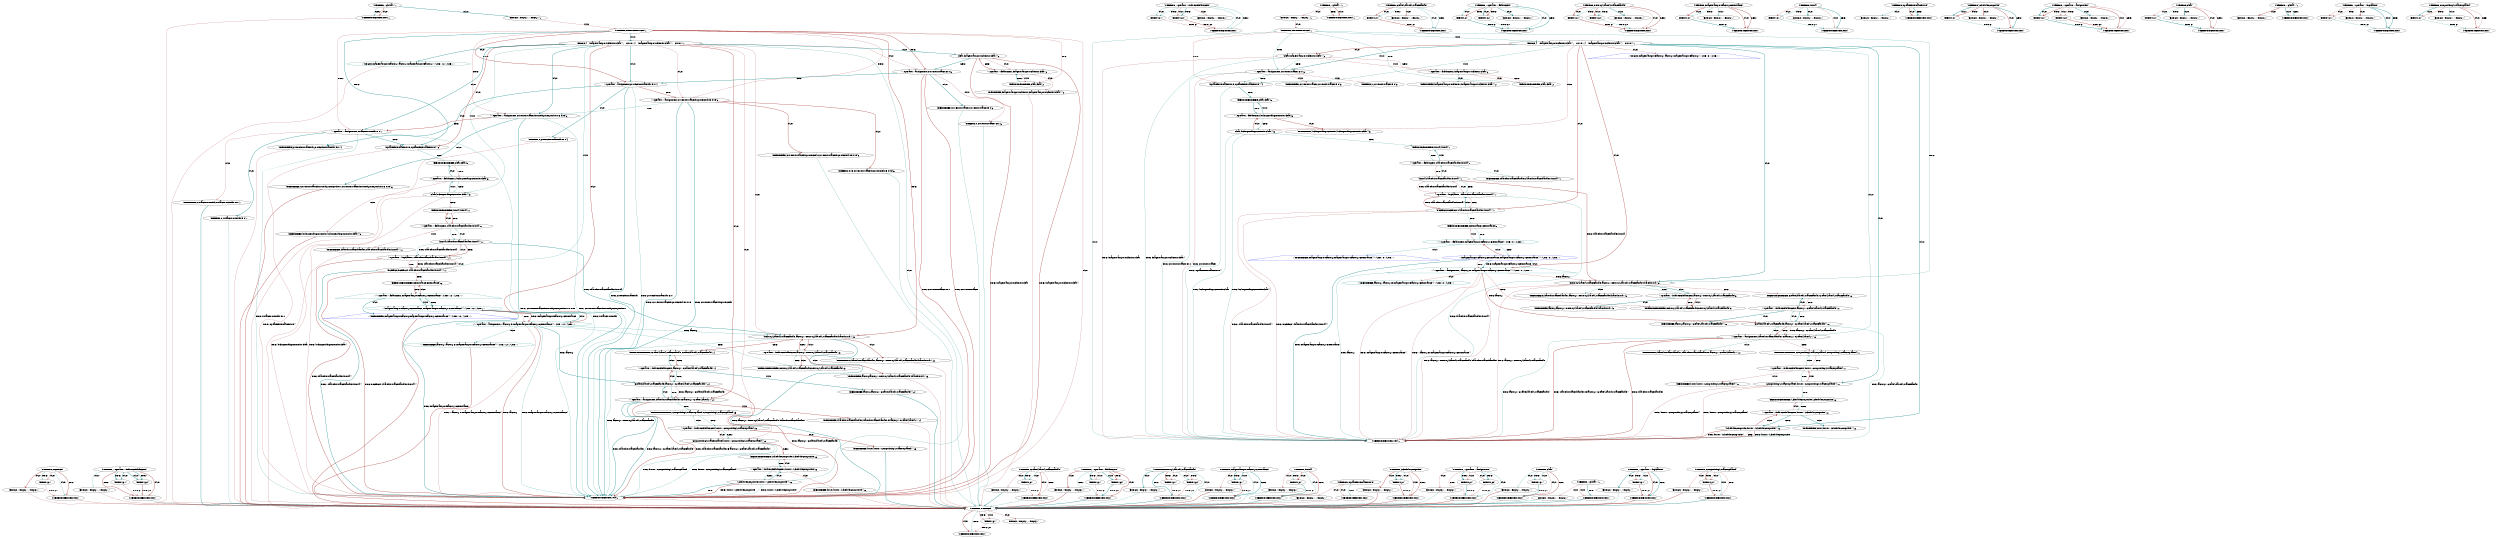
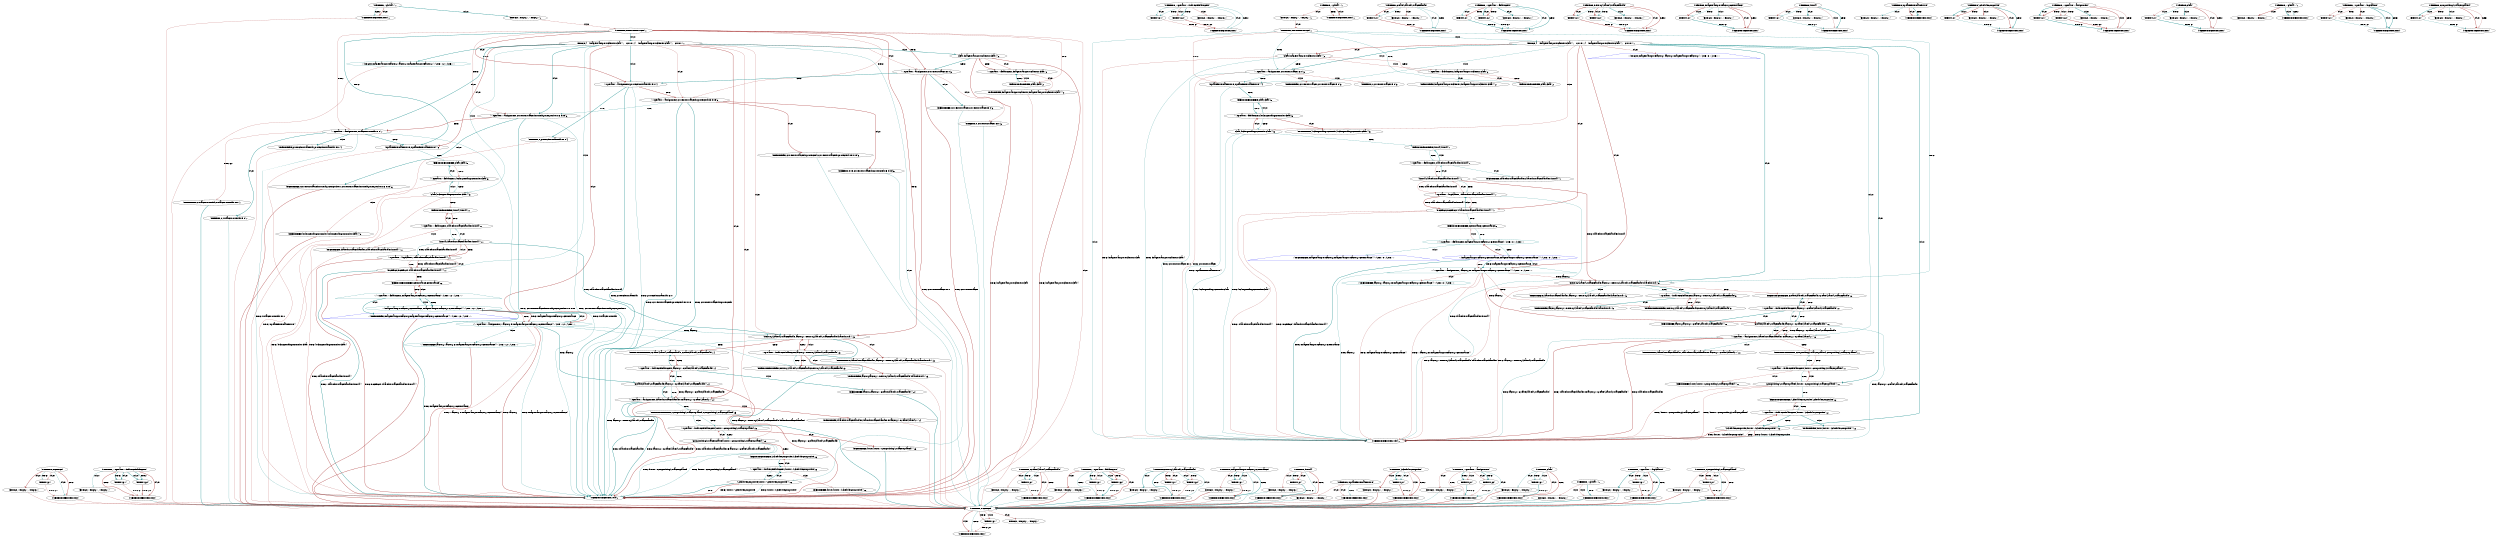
edge "(<operator>.assignment,protection_state_id_ = 0)" -> "(LITERAL,0,protection_state_id_ = 0)": label "AST: " -> "DDG: "
edge "(<operator>.assignment,protection_state_id_ = 0)" -> "(IDENTIFIER,protection_state_id_,protection_state_id_ = 0)": now "(<operator>.assignment,surface_route_id_ = 0)" -> "(IDENTIFIER,protection_state_id_,protection_state_id_ = 0)"
edge "(<operator>.assignment,surface_route_id_ = 0)" -> "(IDENTIFIER,surface_route_id_,surface_route_id_ = 0)": label "AST: " -> "DDG: p2"
